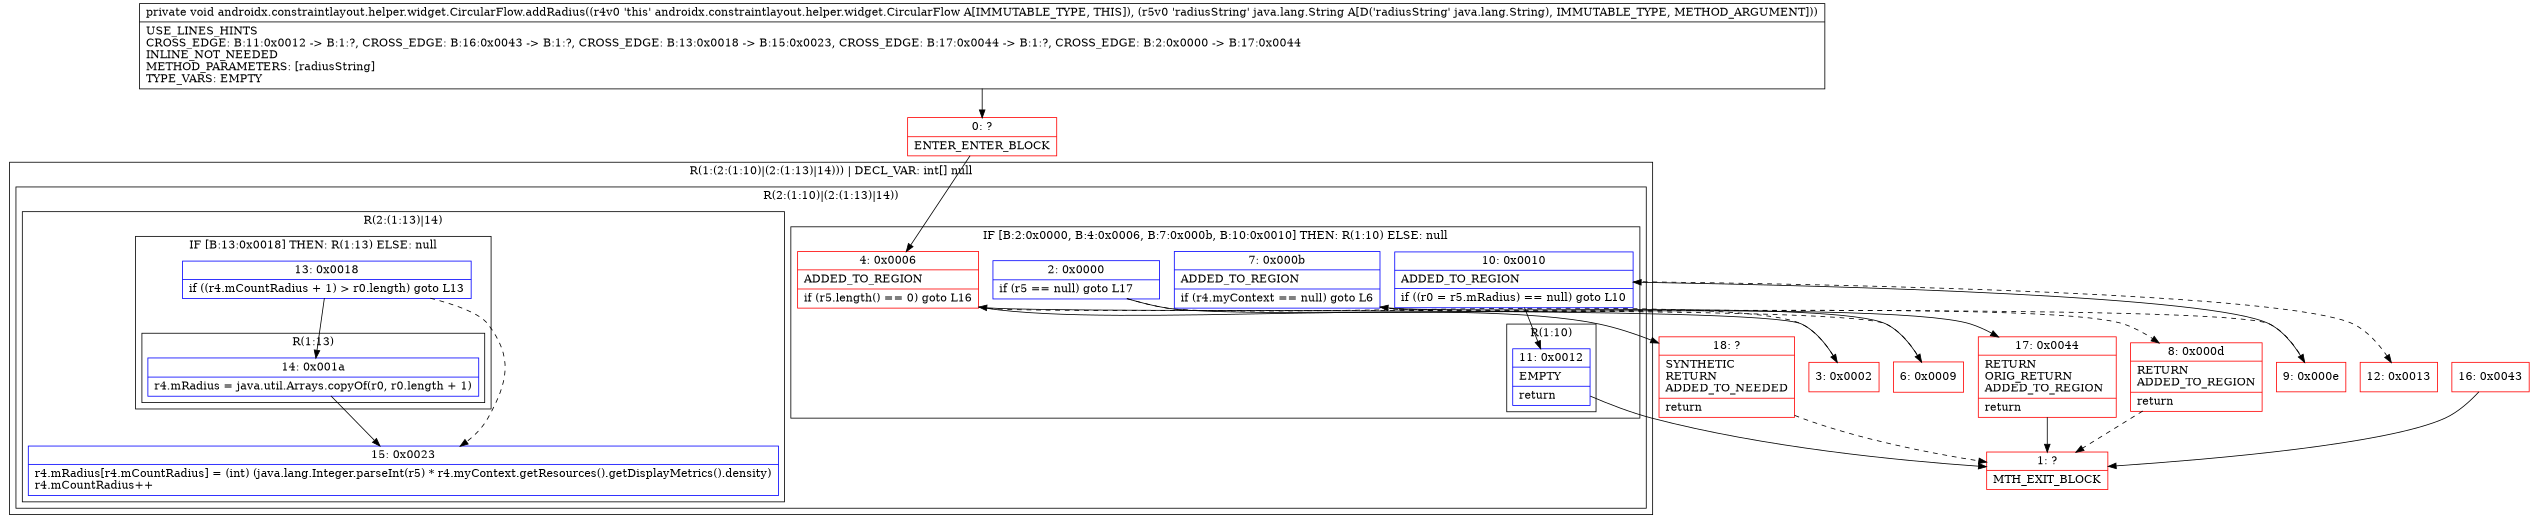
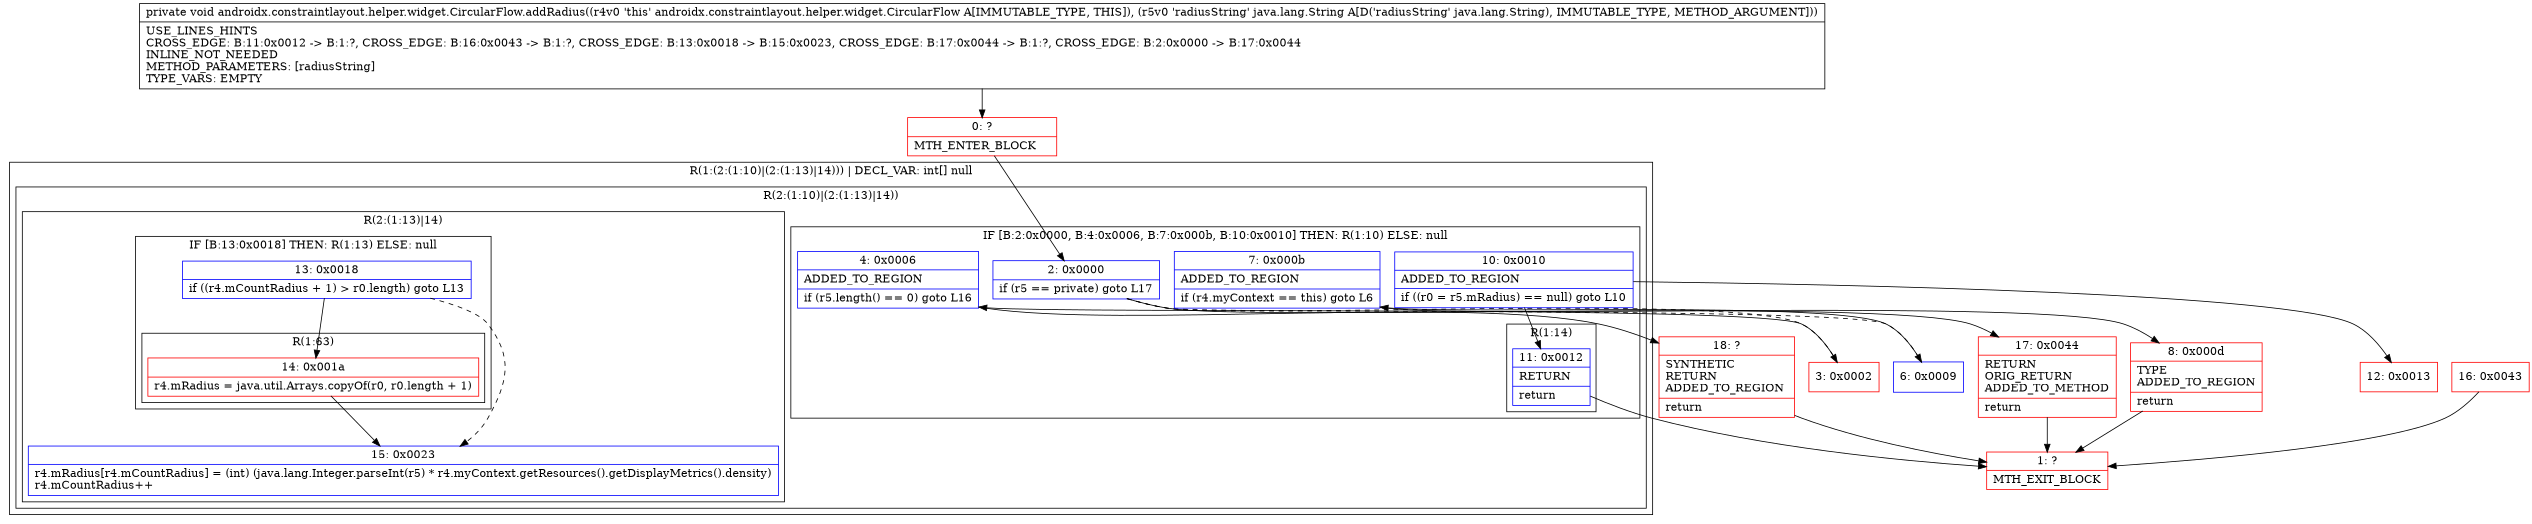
node "0: ?": text "ENTER_ENTER_BLOCK" -> "MTH_ENTER_BLOCK"
edge "0: ?" -> "4: 0x0006": now "0: ?" -> "2: 0x0000"
node "4: 0x0006": color red -> blue
node "2: 0x0000": text "if (r5 == null) goto L17" -> "if (r5 == private) goto L17"
edge "10: 0x0010" -> "12: 0x0013": style dashed -> solid
node "7: 0x000b": text "if (r4.myContext == null) goto L6" -> "if (r4.myContext == this) goto L6"
edge "7: 0x000b" -> "8: 0x000d": style dashed -> solid
edge "4: 0x0006" -> "6: 0x0009": now "2: 0x0000" -> "6: 0x0009"
cluster "R(1:10)": label "R(1:10)" -> "R(1:14)"
cluster "R(1:13)": label "R(1:13)" -> "R(1:63)"
node "8: 0x000d": text "RETURN" -> "TYPE"
node "11: 0x0012": text "EMPTY" -> "RETURN"
node "14: 0x001a": color blue -> red
node "6: 0x0009": color red -> blue
node "9: 0x000e": removed
node "18: ?": text "ADDED_TO_NEEDED" -> "ADDED_TO_REGION"
node "17: 0x0044": text "ADDED_TO_REGION" -> "ADDED_TO_METHOD"
edge "8: 0x000d" -> "1: ?": style dashed -> solid
edge "18: ?" -> "1: ?": style dashed -> solid
